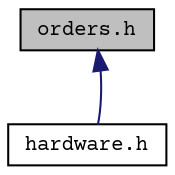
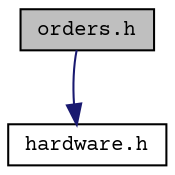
edge "hardware.h" -> "orders.h": reversed
